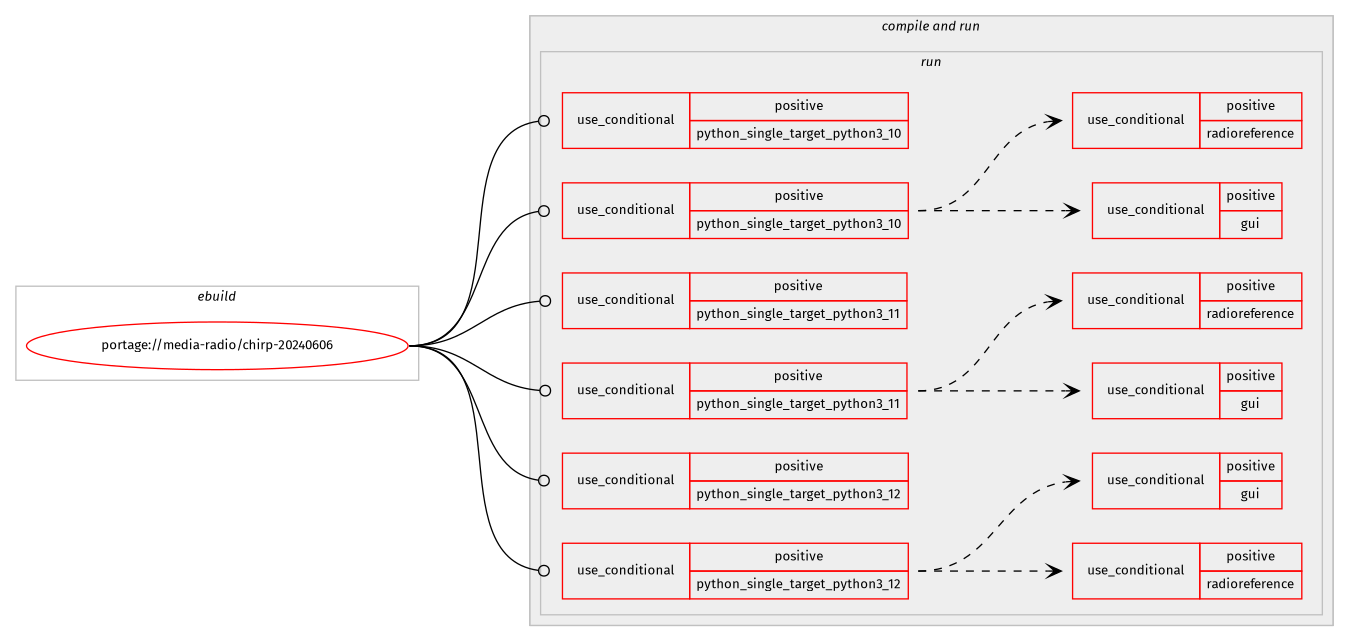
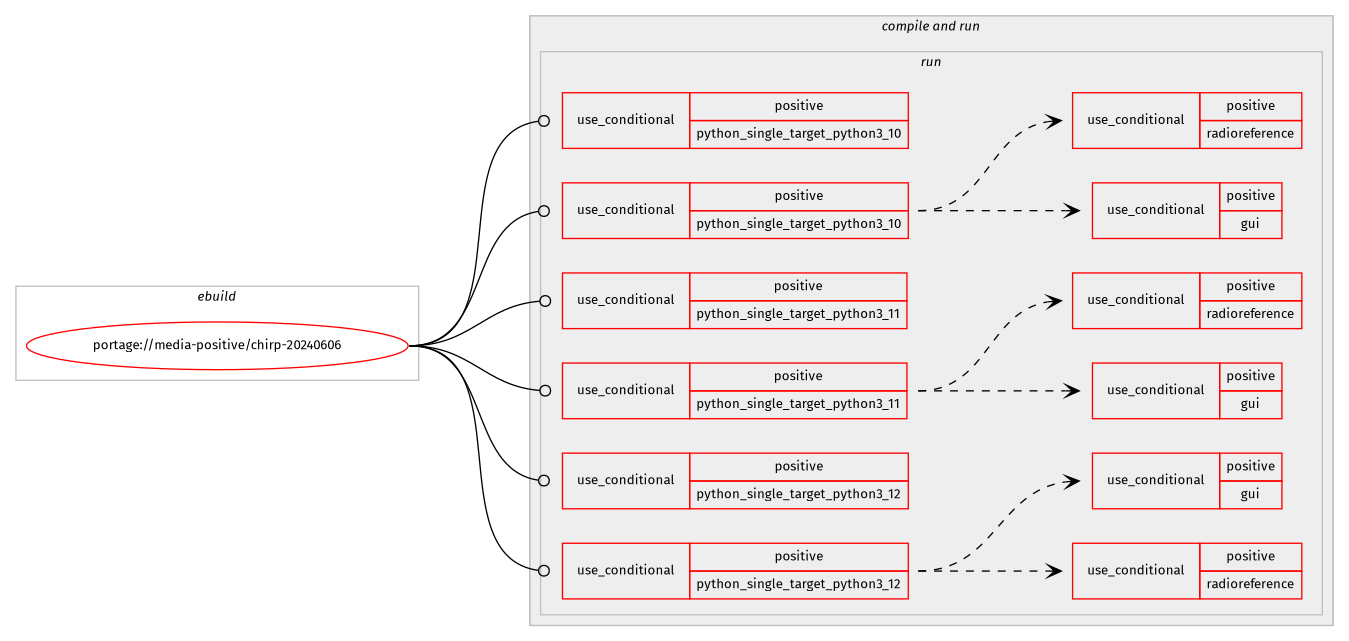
node "portage://media-radio/chirp-20240606": label "portage://media-radio/chirp-20240606" -> "portage://media-positive/chirp-20240606"
